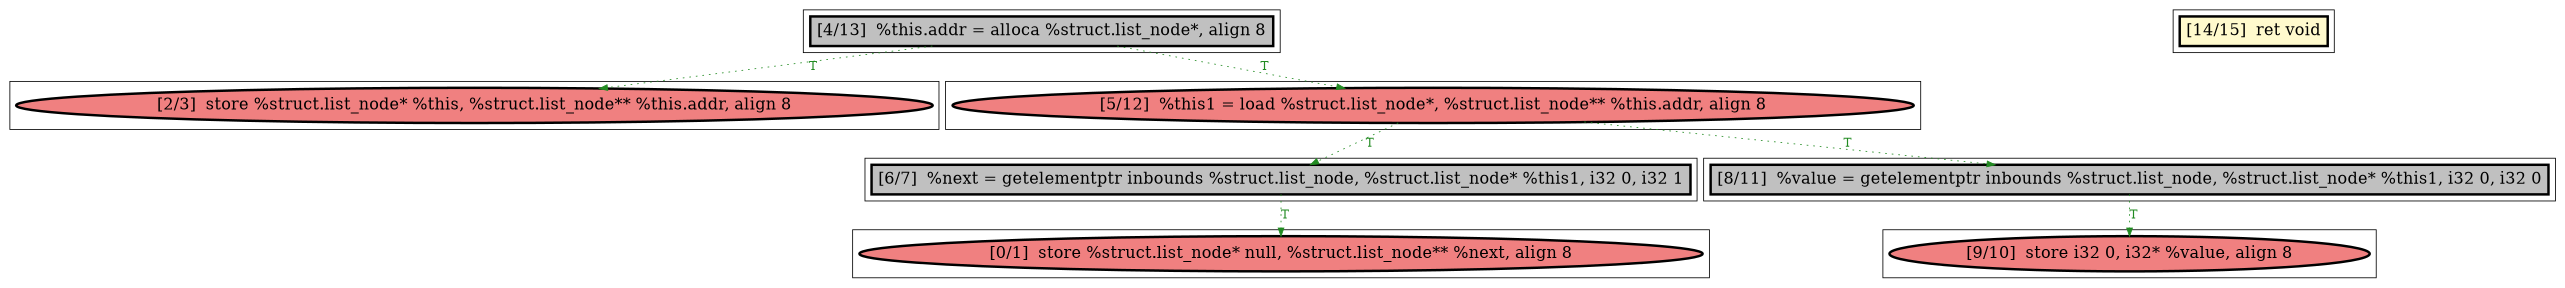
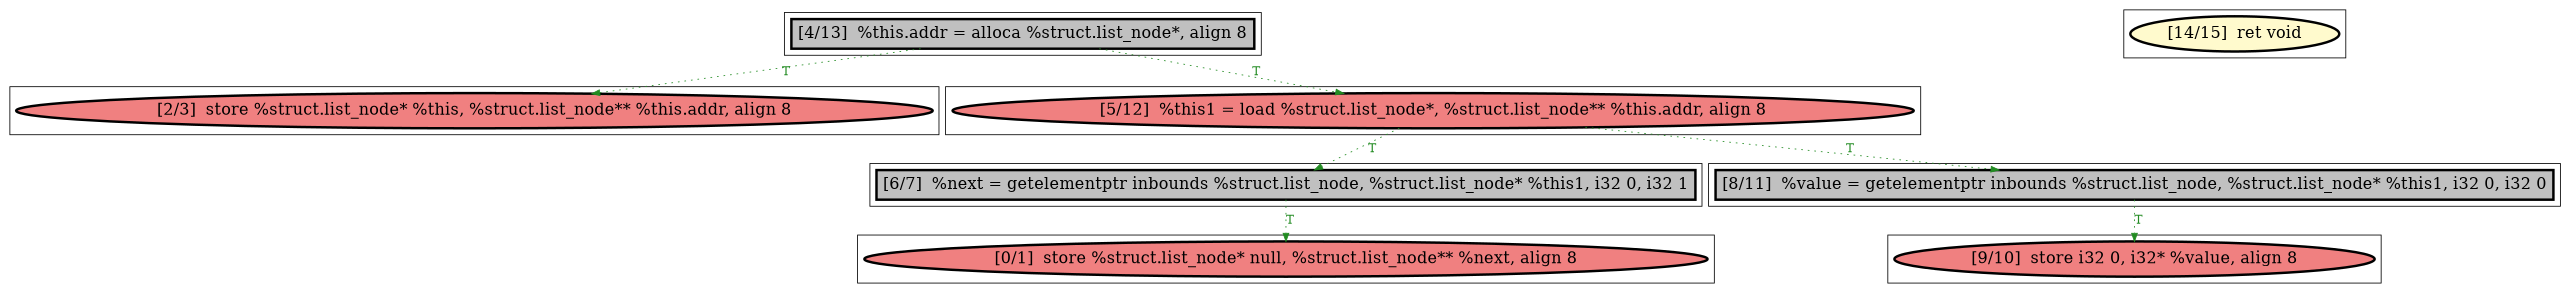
node "[14/15]  ret void": shape box -> ellipse
